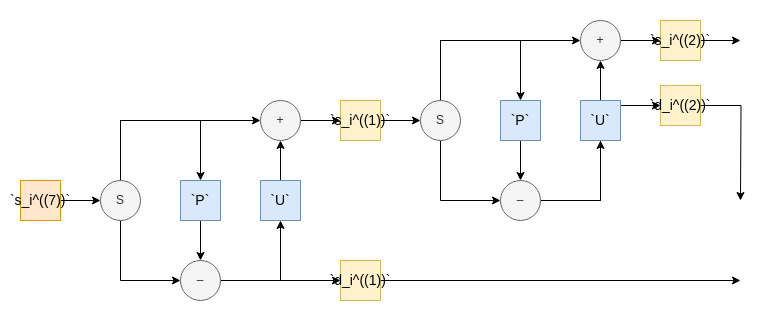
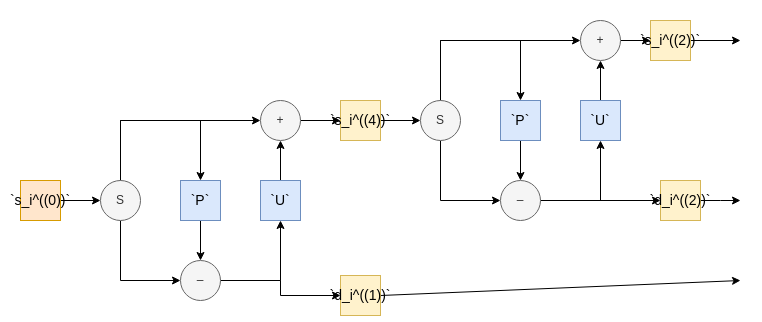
node "`s_i^((2))`": moved (681, 41) -> (671, 41)
node "`d_i^((2))`": moved (681, 106) -> (681, 201)
node "`s_i^((1))`": label "`s_i^((1))`" -> "`s_i^((4))`"
node "`s_i^((7))`": label "`s_i^((7))`" -> "`s_i^((0))`"
node "`d_i^((1))`": moved (361, 281) -> (361, 296)
